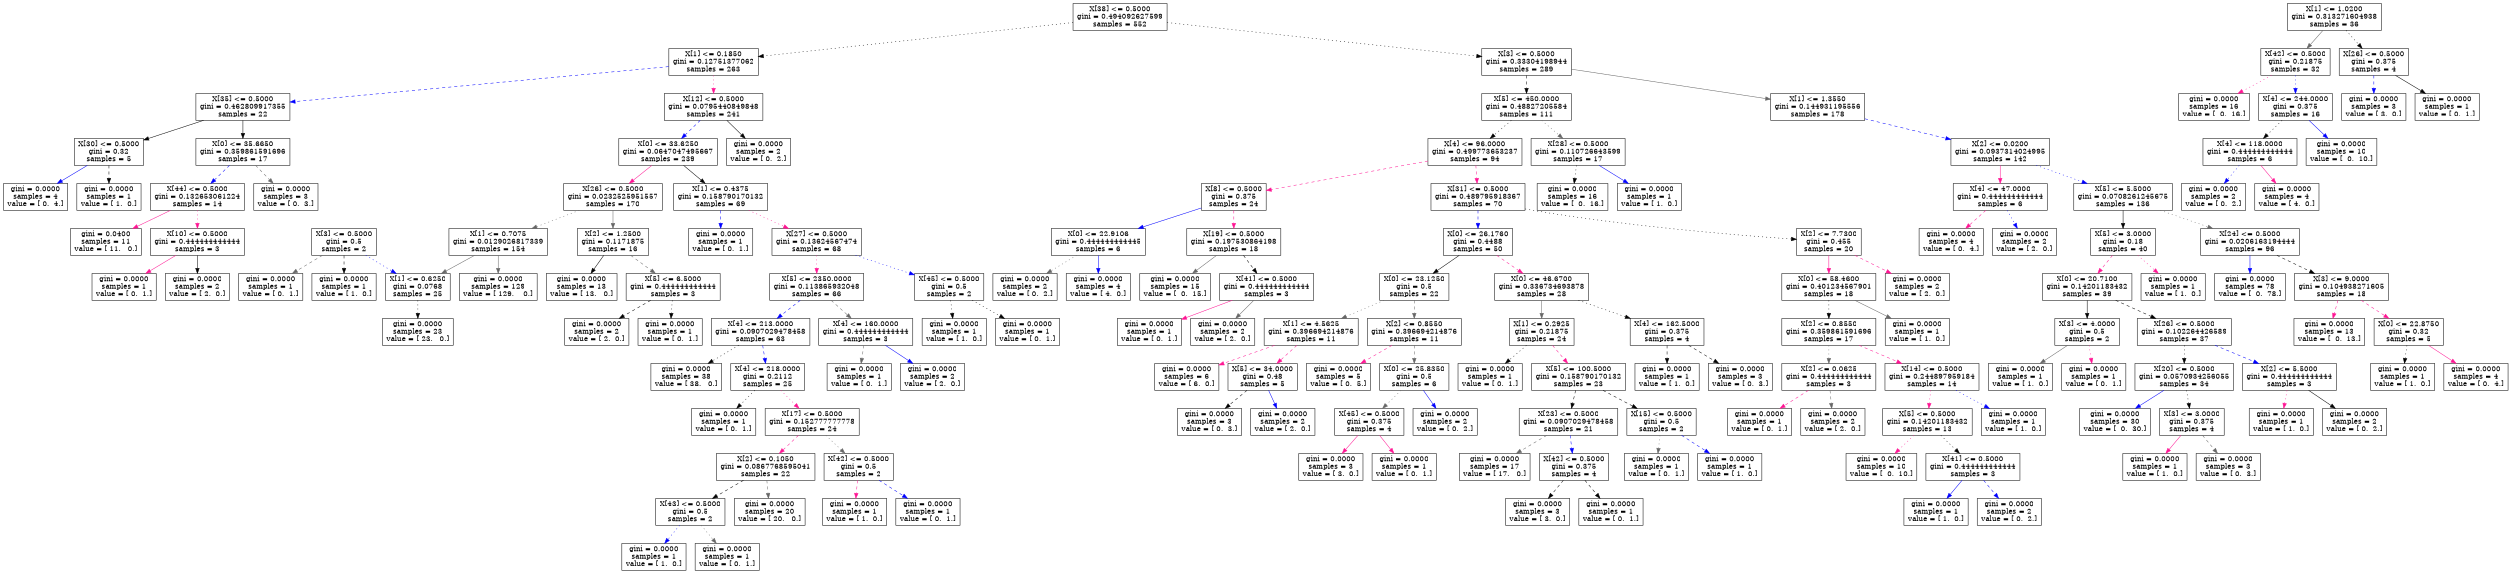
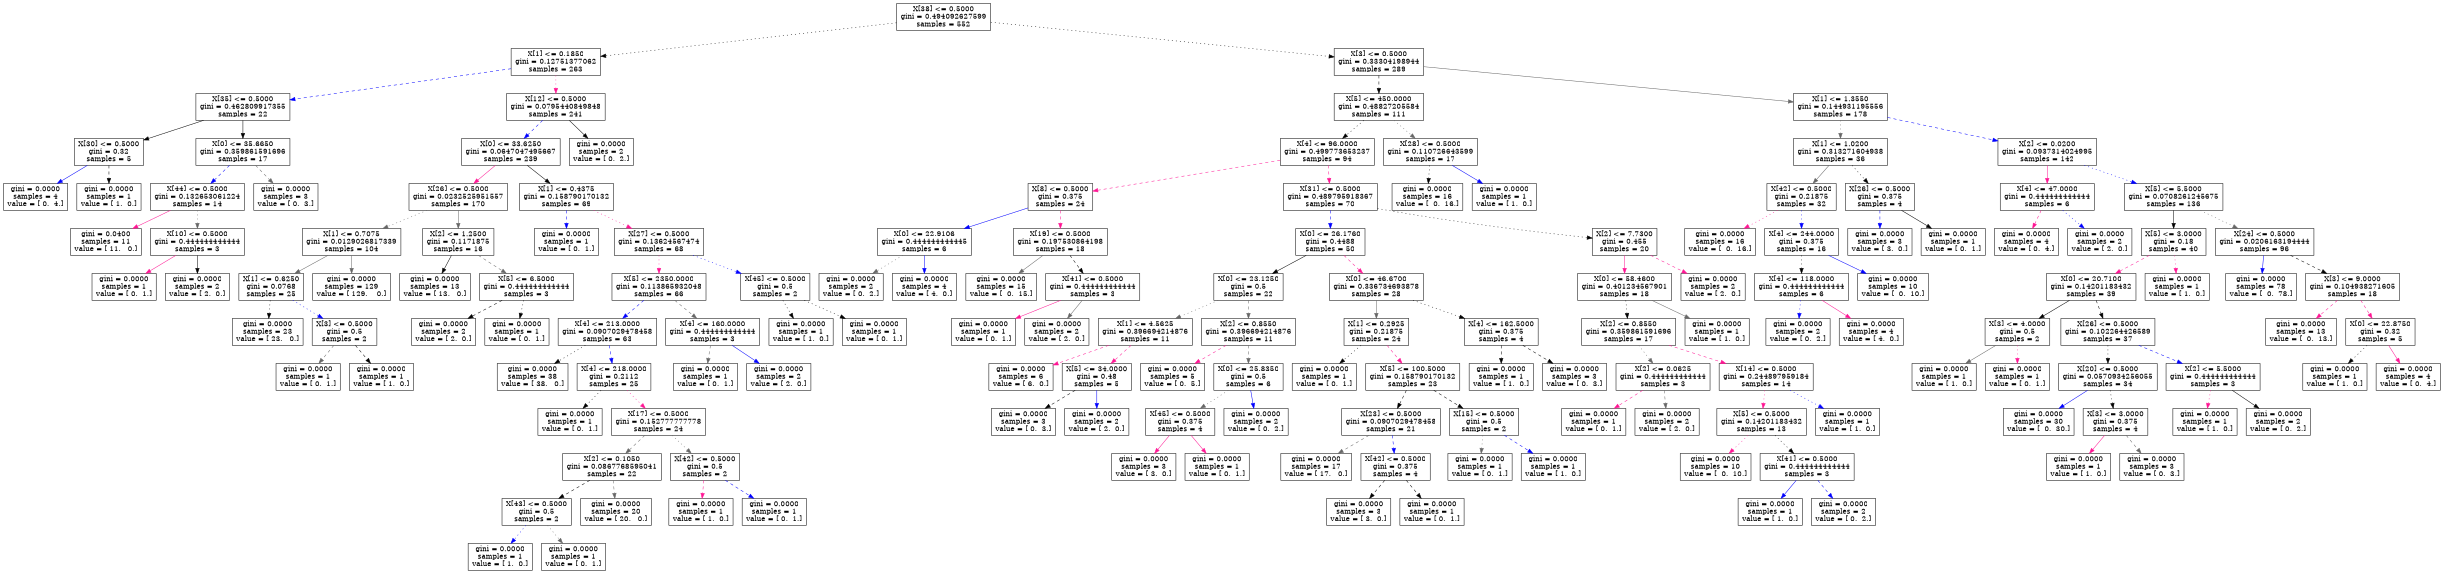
edge "X[1] <= 1.3550 gini = 0.144931195556 samples = 178" -> "X[1] <= 1.0200 gini = 0.313271604938 samples = 36": added
edge "X[44] <= 0.5000 gini = 0.132653061224 samples = 14" -> "X[10] <= 0.5000 gini = 0.444444444444 samples = 3": color deeppink -> gray40
node "X[1] <= 0.7075 gini = 0.0129026817339 samples = 154": label "X[1] <= 0.7075 gini = 0.0129026817339 samples = 154" -> "X[1] <= 0.7075 gini = 0.0129026817339 samples = 104"
edge "X[3] <= 0.5000 gini = 0.5 samples = 2" -> "X[1] <= 0.6250 gini = 0.0768 samples = 25": reversed
edge "X[17] <= 0.5000 gini = 0.152777777778 samples = 24" -> "X[2] <= 0.1050 gini = 0.0867768595041 samples = 22": color deeppink -> gray40
